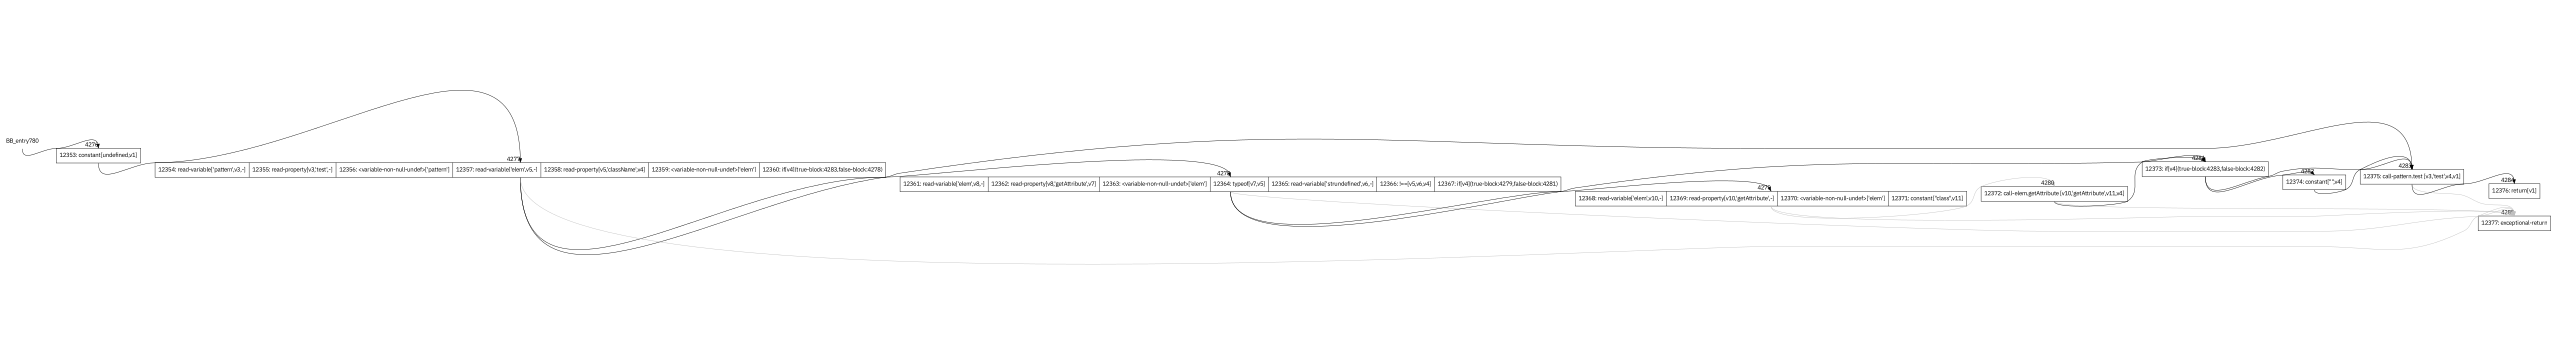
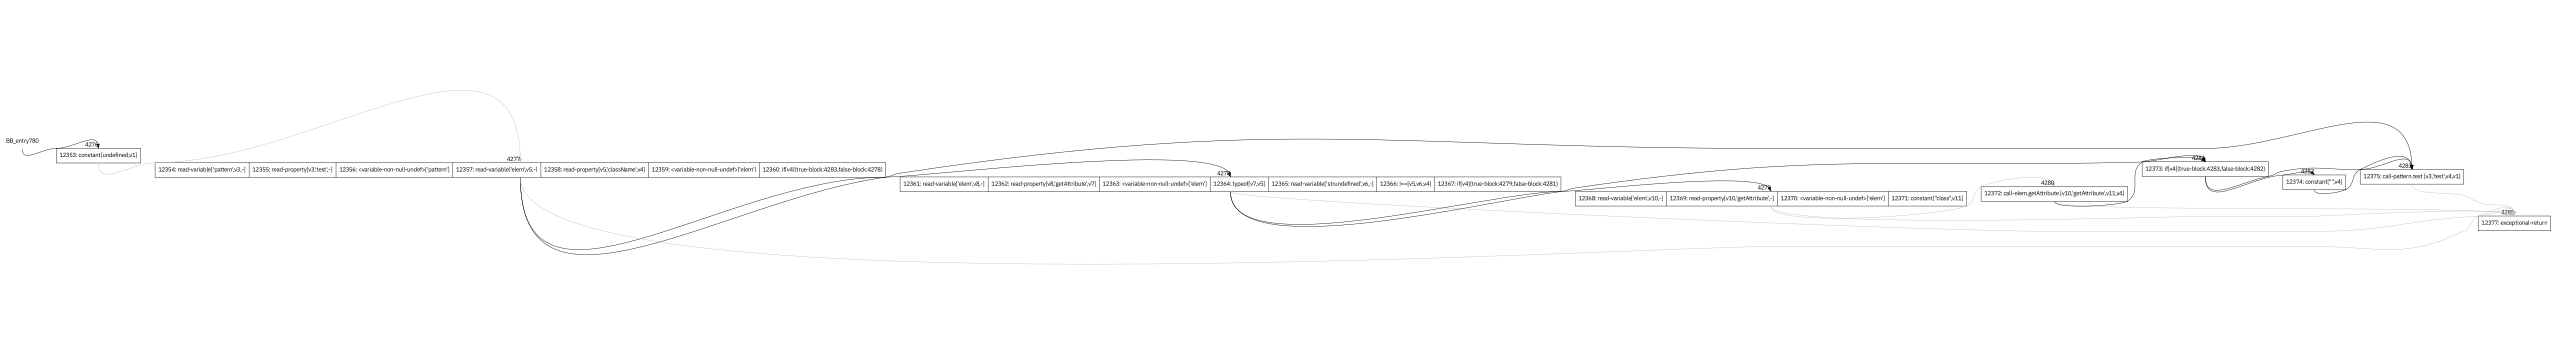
edge "12353: constant[undefined,v1]" -> "12354: read-variable['pattern',v3,-]": color black -> gray
node "12376: return[v1]": removed
